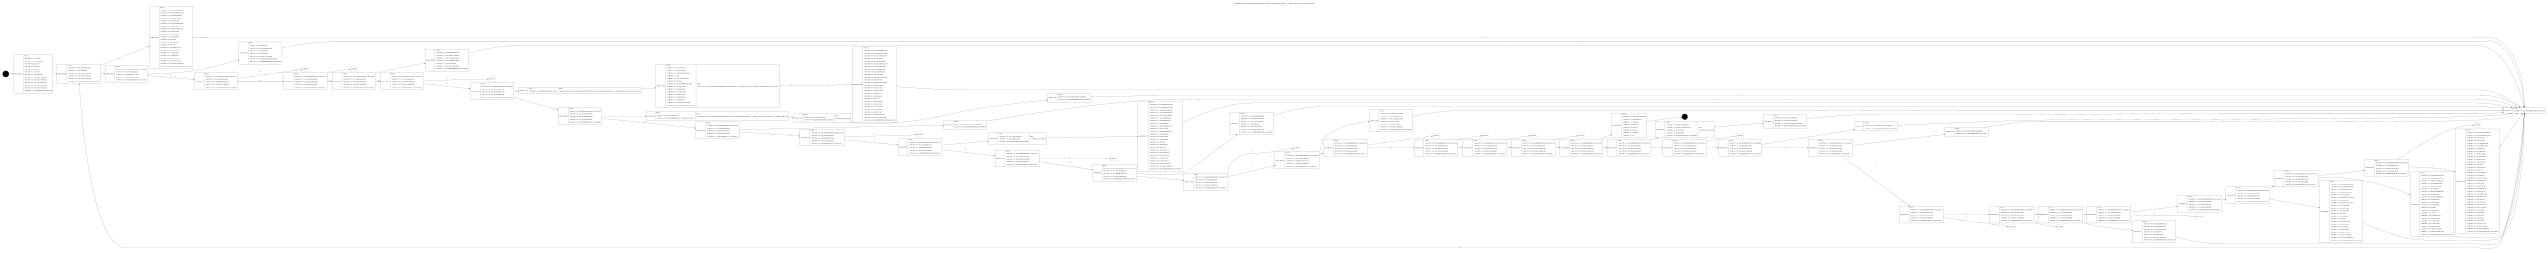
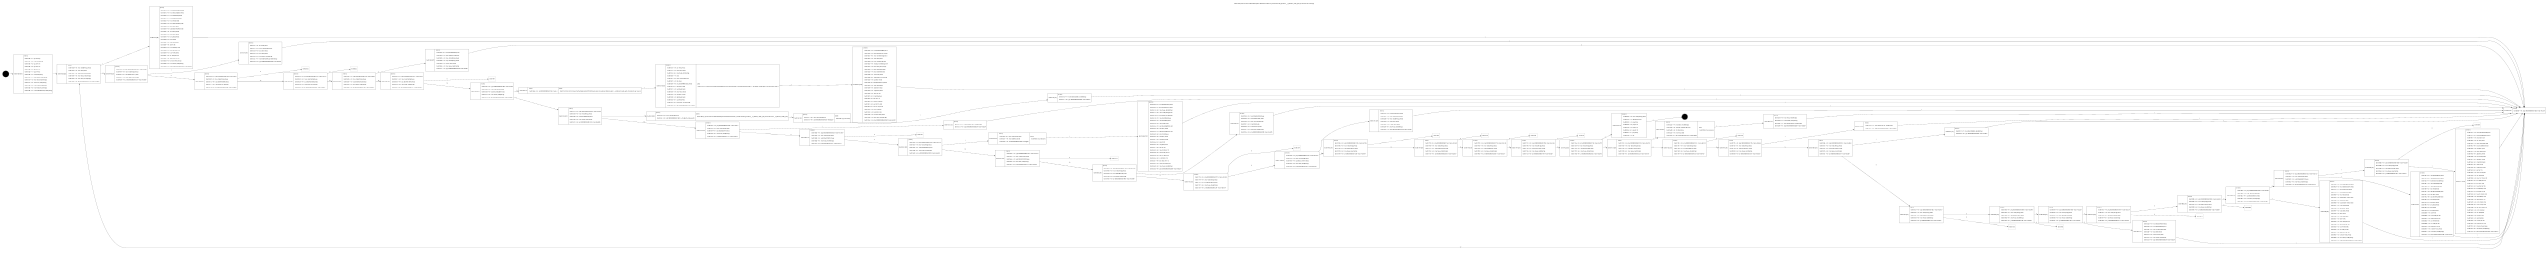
node "0x4020b8": added
